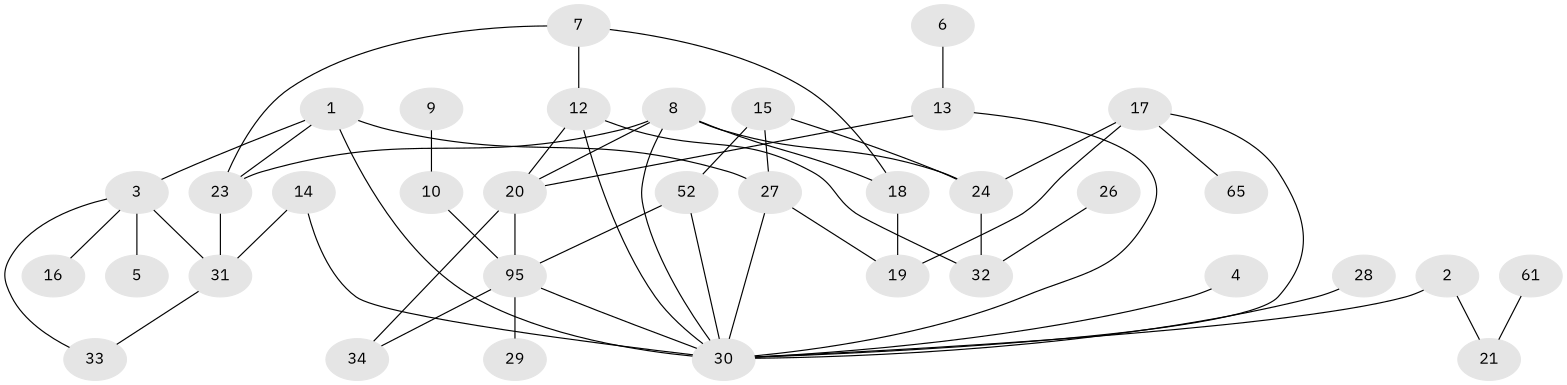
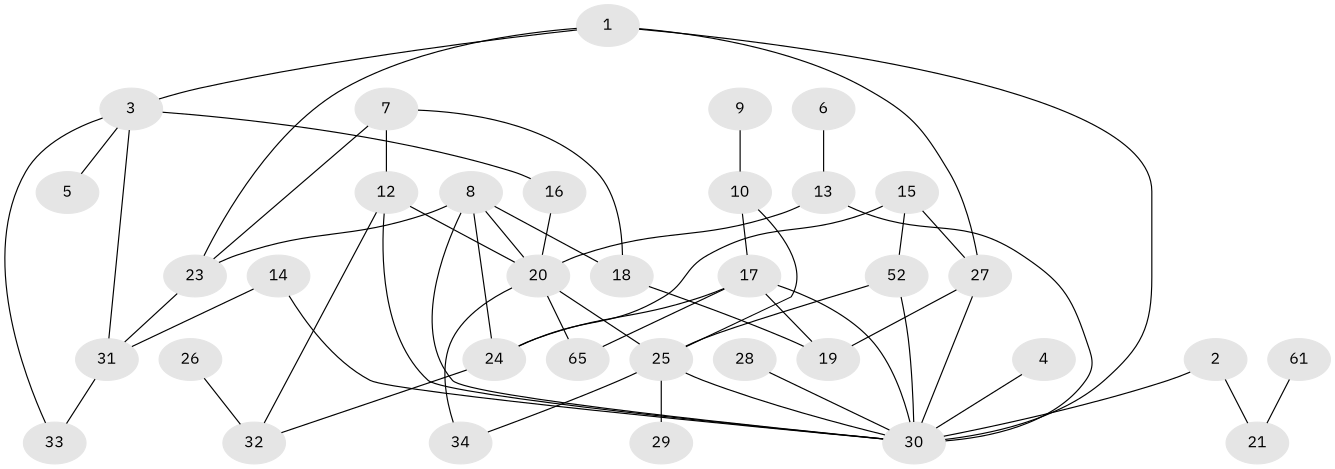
edge "16" -- "20": added
edge "10" -- "17": added
node "95": label "95" -> "25"
edge "20" -- "65": added
